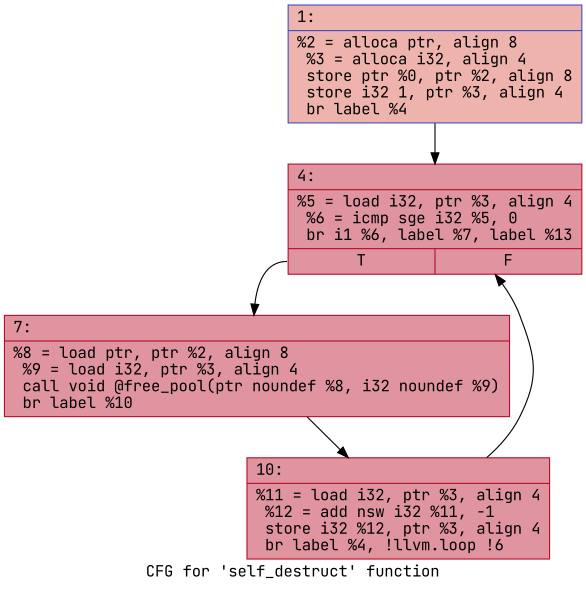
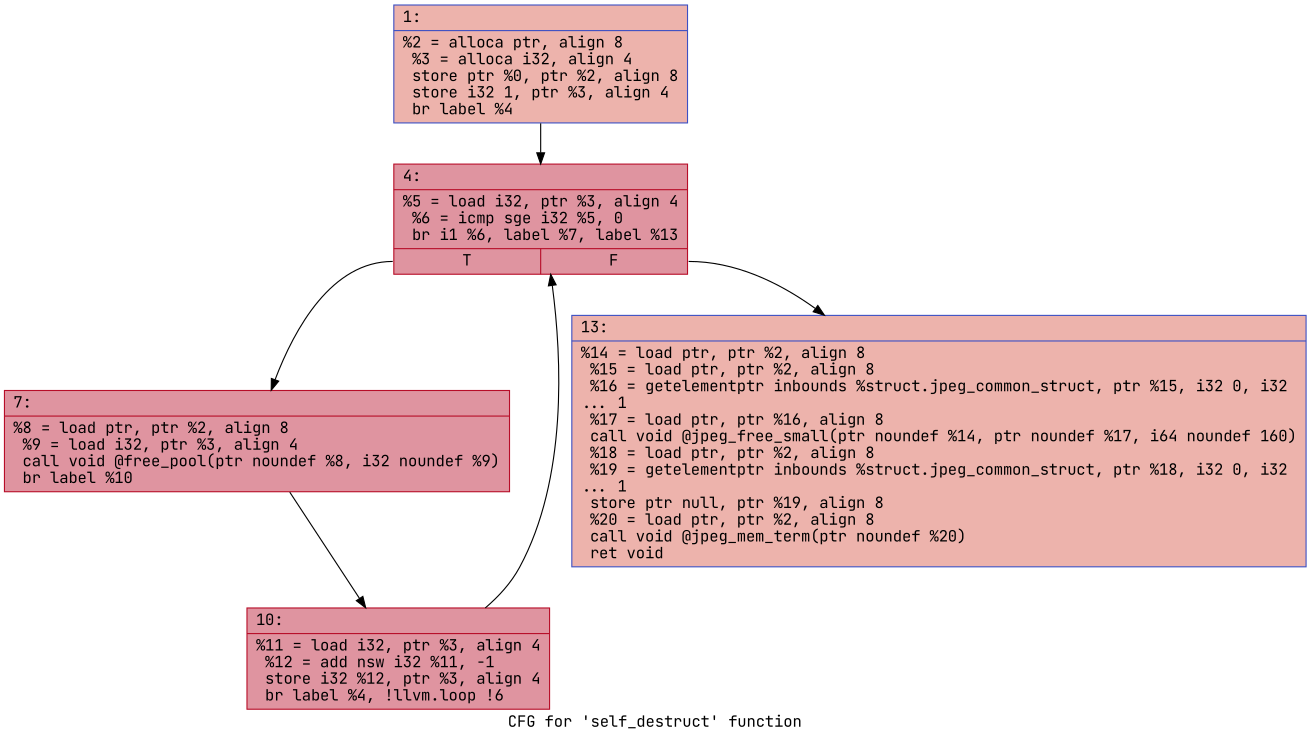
node "13:": added
